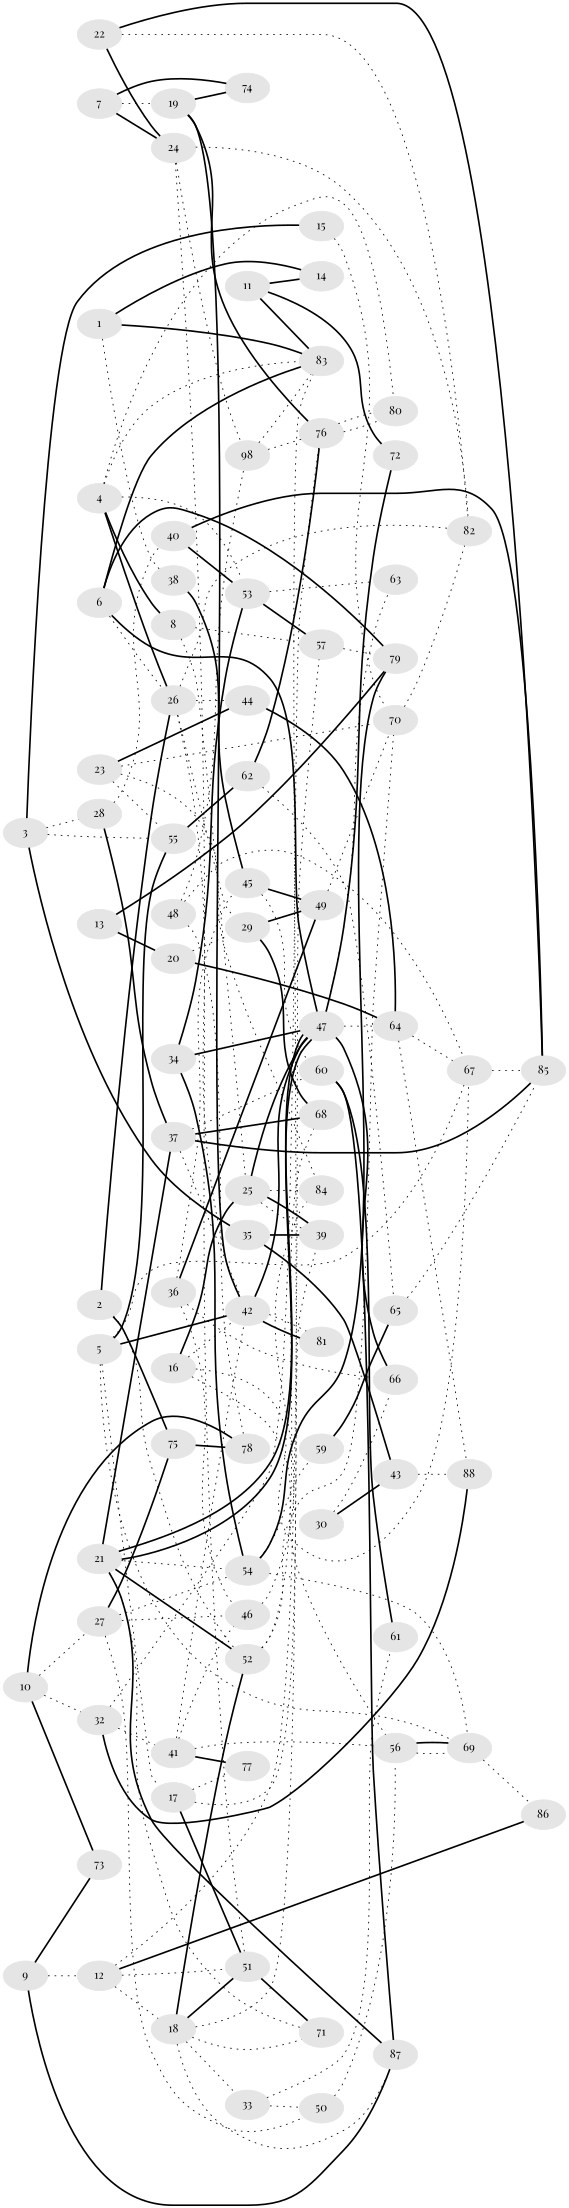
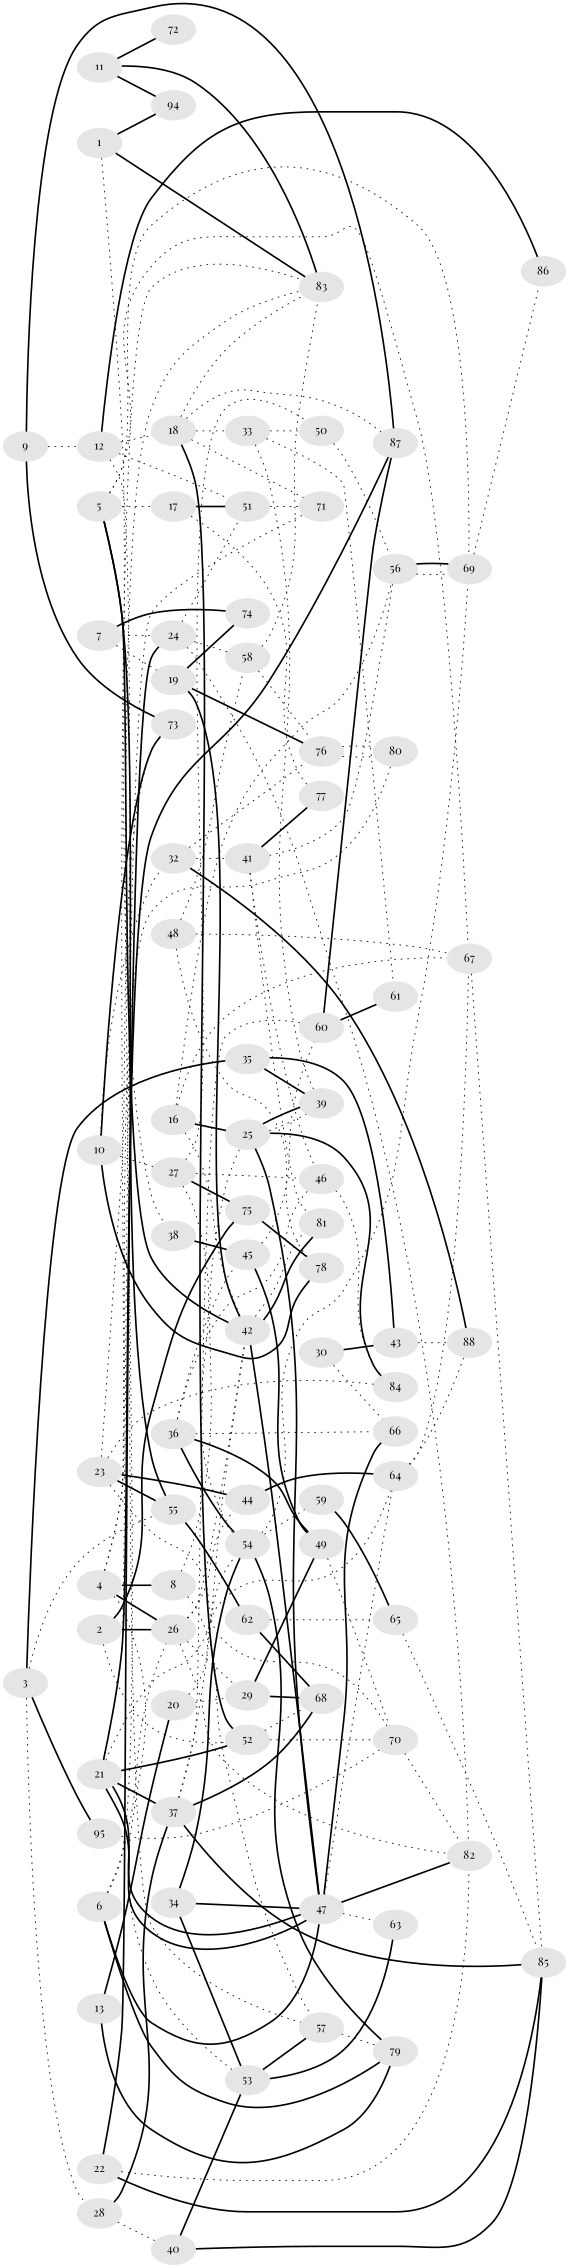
edge "7" -- "24": style bold -> dotted
node "15": label "15" -> "95"
node "14": label "14" -> "94"
edge "83" -- "6": style bold -> dotted
node "98": label "98" -> "58"
edge "63" -- "53": style dotted -> bold
edge "76" -- "62": now "68" -- "62"
edge "72" -- "47": now "82" -- "47"
edge "23" -- "55": style dotted -> bold
edge "20" -- "64": style bold -> dotted
edge "25" -- "84": style dotted -> bold
edge "73" -- "23": added
edge "36" -- "54": added
edge "42" -- "41": now "81" -- "41"
edge "39" -- "17": now "39" -- "33"
edge "51" -- "18": removed
edge "51" -- "71": style bold -> dotted
